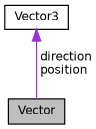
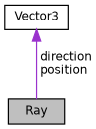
node "Vector": label "Vector" -> "Ray"
